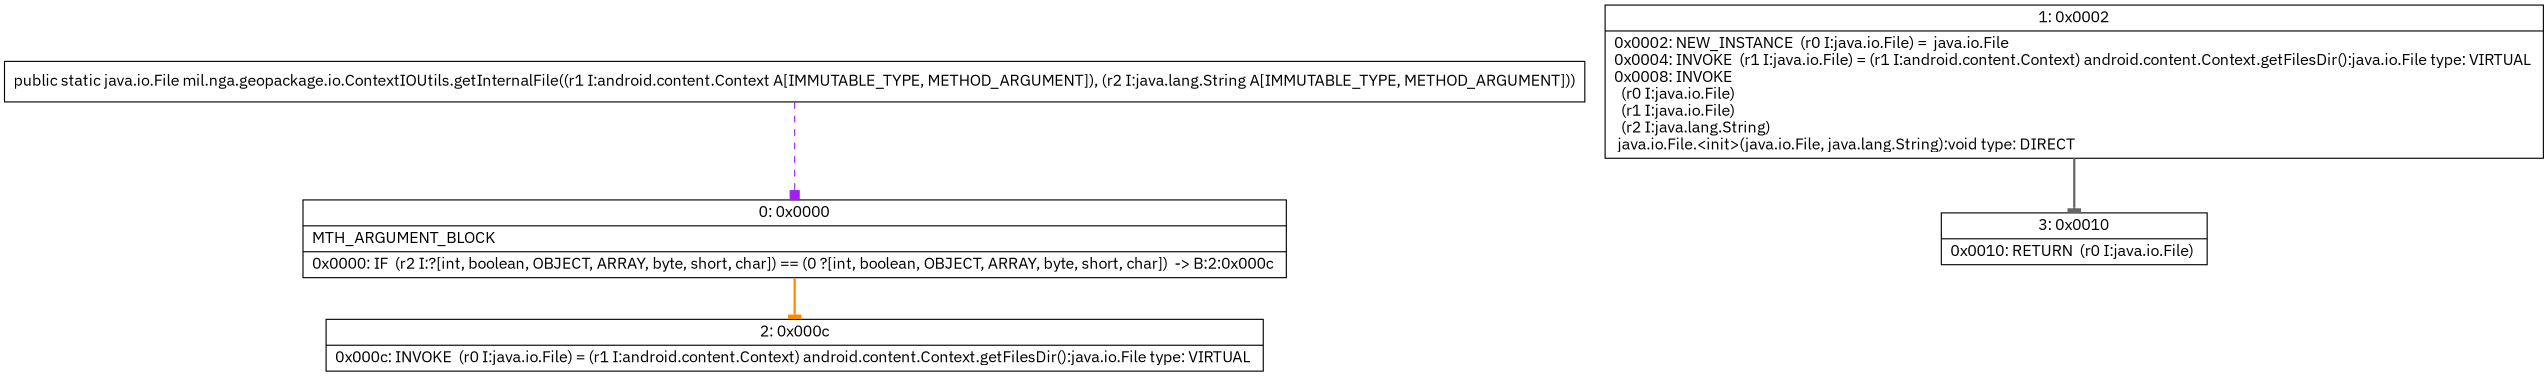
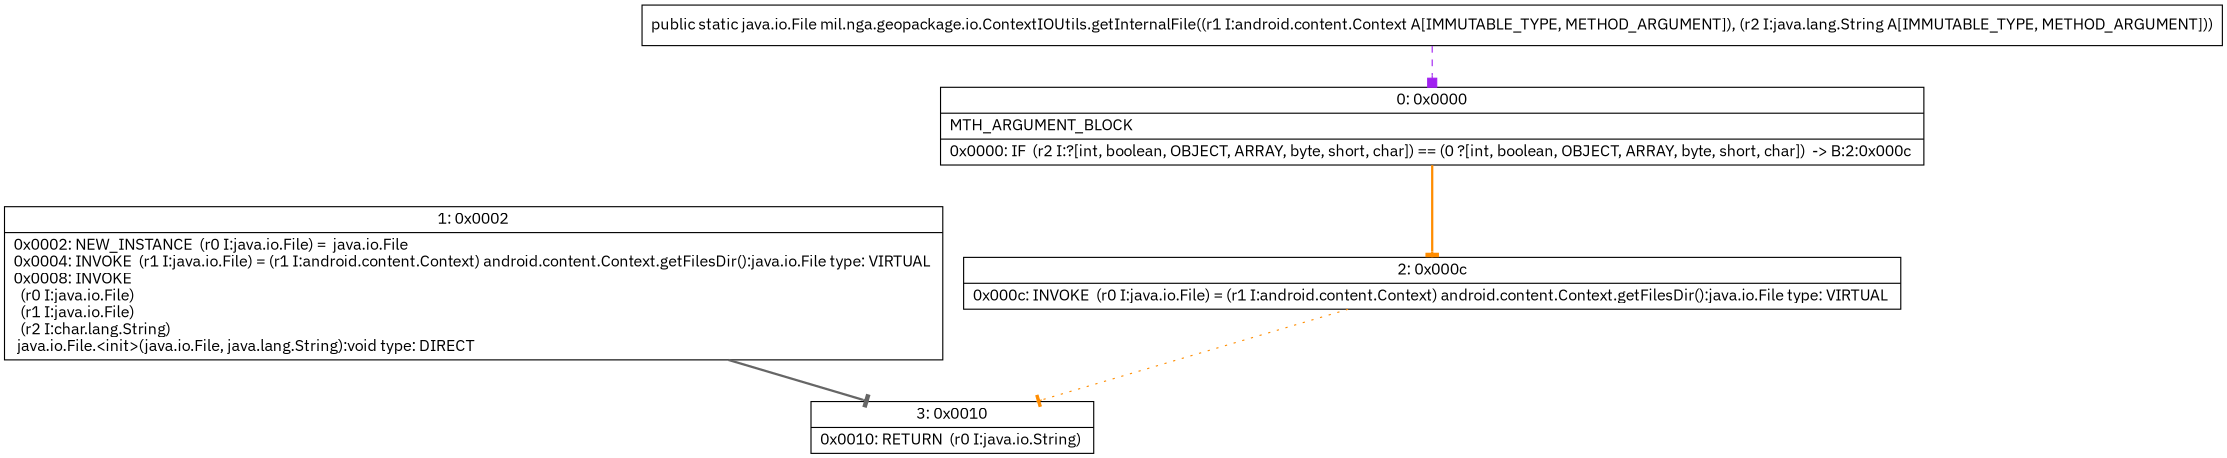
node "1: 0x0002": text "(r2 I:java.lang.String)" -> "(r2 I:char.lang.String)"
node "3: 0x0010": text "0x0010: RETURN  (r0 I:java.io.File)" -> "0x0010: RETURN  (r0 I:java.io.String)"
edge "2: 0x000c" -> "3: 0x0010": added
